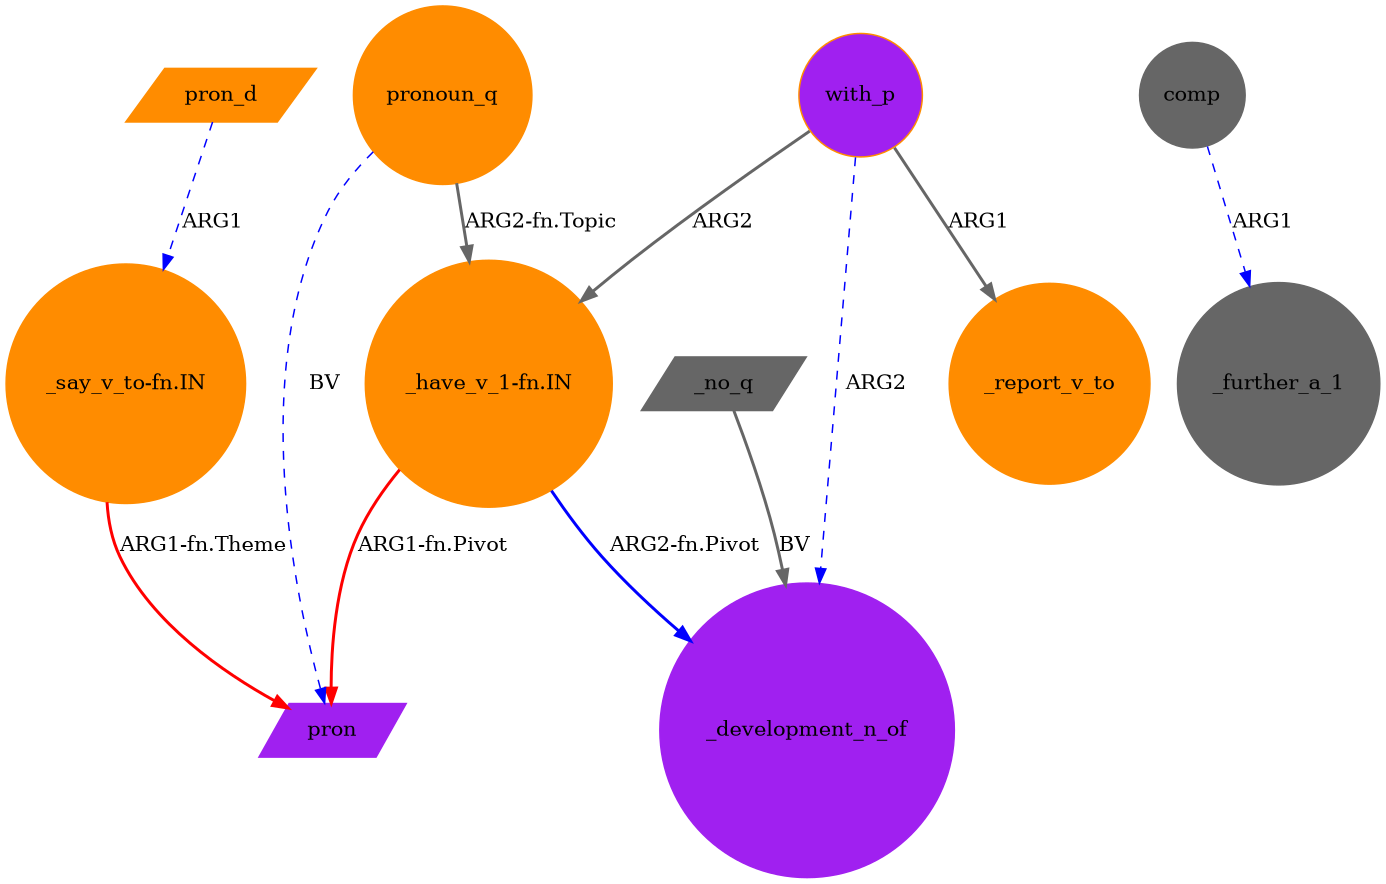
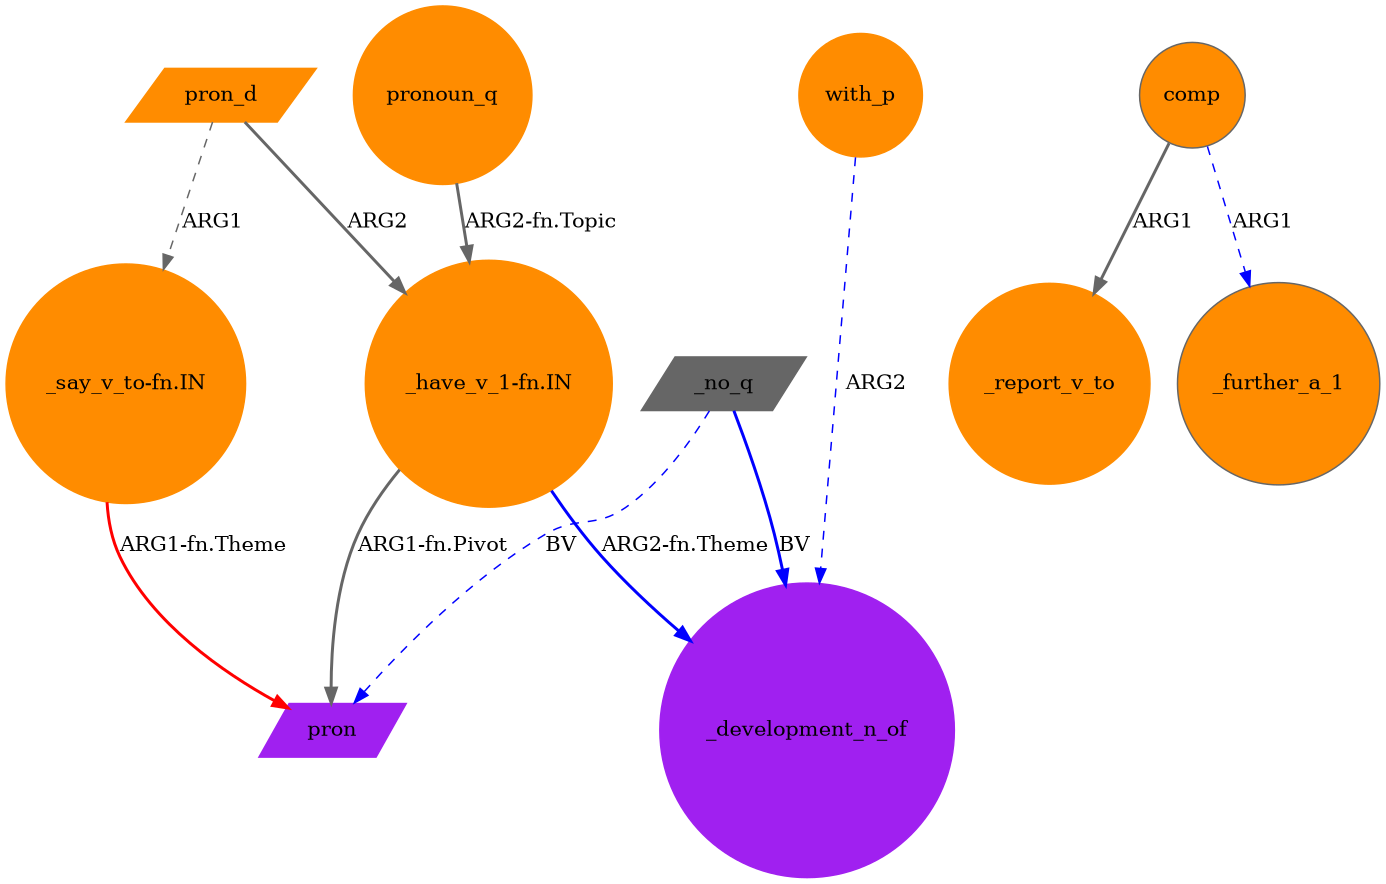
node "with_p": fillcolor purple -> darkorange
node "comp": fillcolor gray40 -> darkorange
edge "pron_d" -> "_say_v_to-fn.IN": color blue -> gray40
edge "with_p" -> "_have_v_1-fn.IN": now "pron_d" -> "_have_v_1-fn.IN"
edge "with_p" -> "_report_v_to": now "comp" -> "_report_v_to"
node "_further_a_1": fillcolor gray40 -> darkorange
edge "pronoun_q" -> "pron": now "_no_q" -> "pron"
edge "_no_q" -> "_development_n_of": color gray40 -> blue
edge "_have_v_1-fn.IN" -> "_development_n_of": label "ARG2-fn.Pivot" -> "ARG2-fn.Theme"
edge "_have_v_1-fn.IN" -> "pron": color red -> gray40
